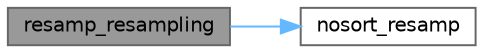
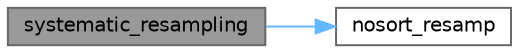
node "resamp_resampling": label "resamp_resampling" -> "systematic_resampling"
